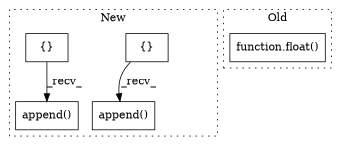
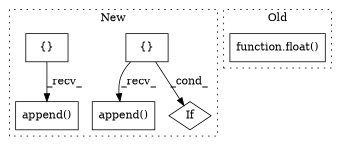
node "If": added
